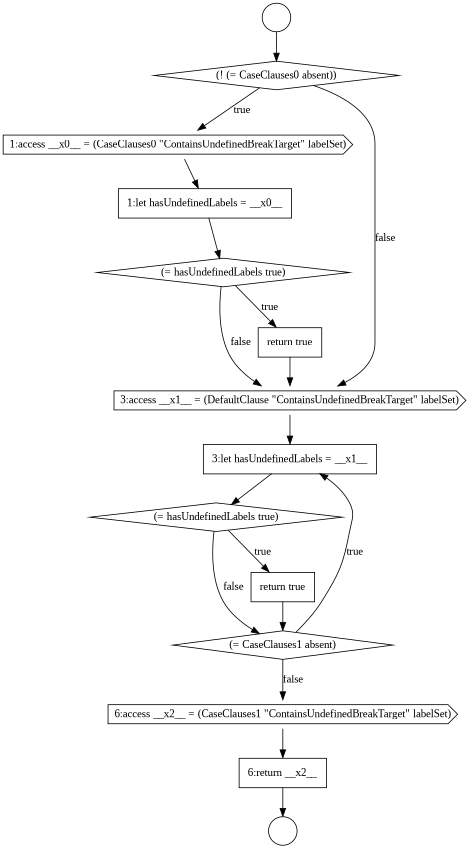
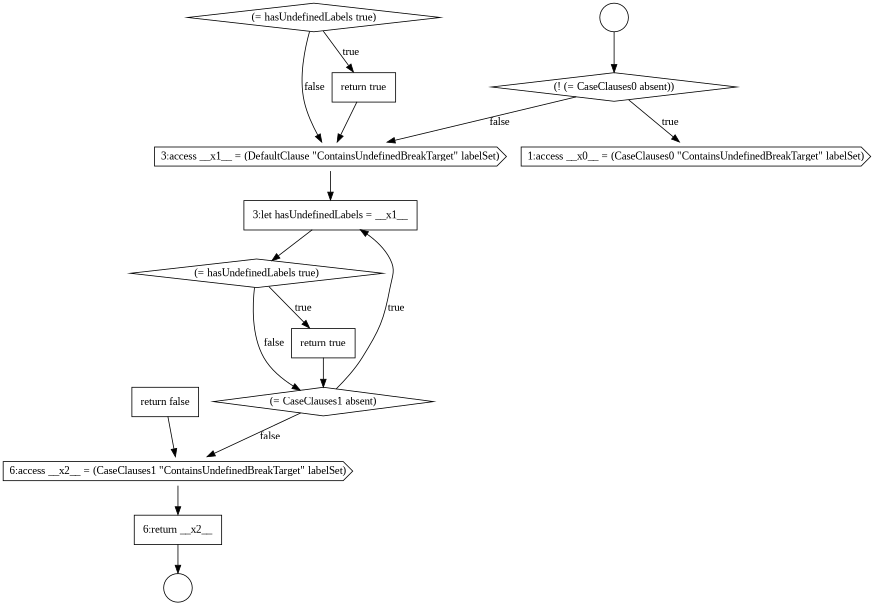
node "1:let hasUndefinedLabels = __x0__": removed
node "return false": added
